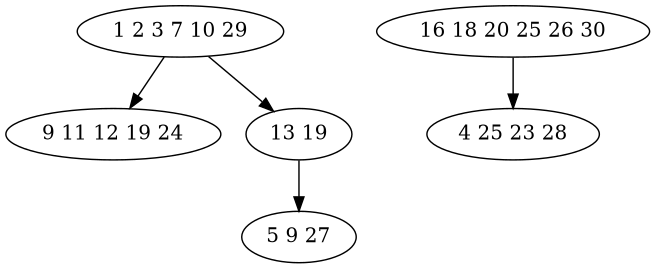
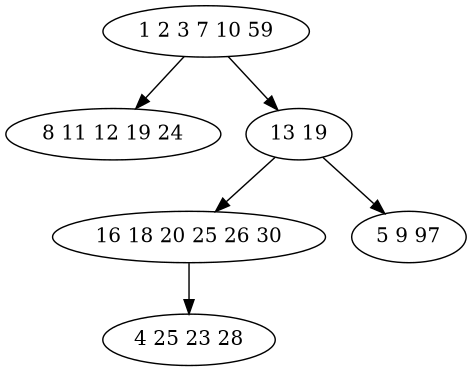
node "1 2 3 7 10 29": label "1 2 3 7 10 29" -> "1 2 3 7 10 59"
node "9 11 12 19 24": label "9 11 12 19 24" -> "8 11 12 19 24"
edge "13 19" -> "16 18 20 25 26 30": added
node "5 9 27": label "5 9 27" -> "5 9 97"
